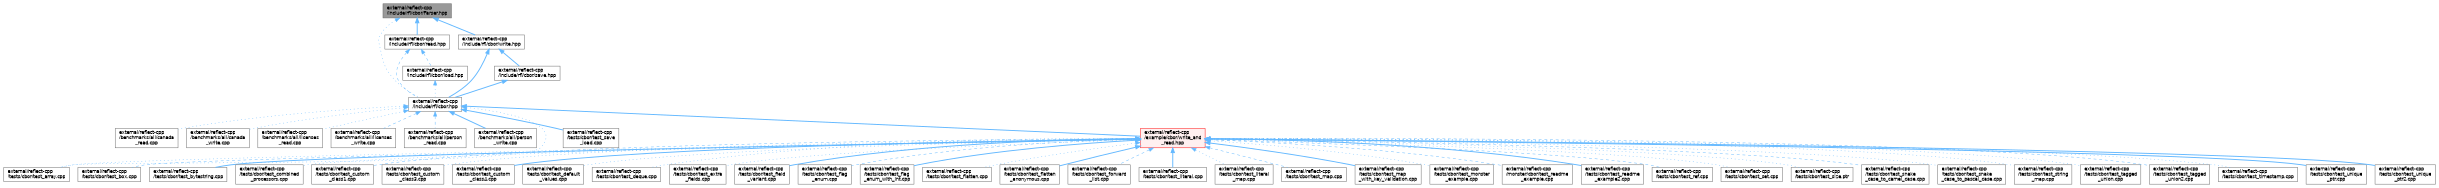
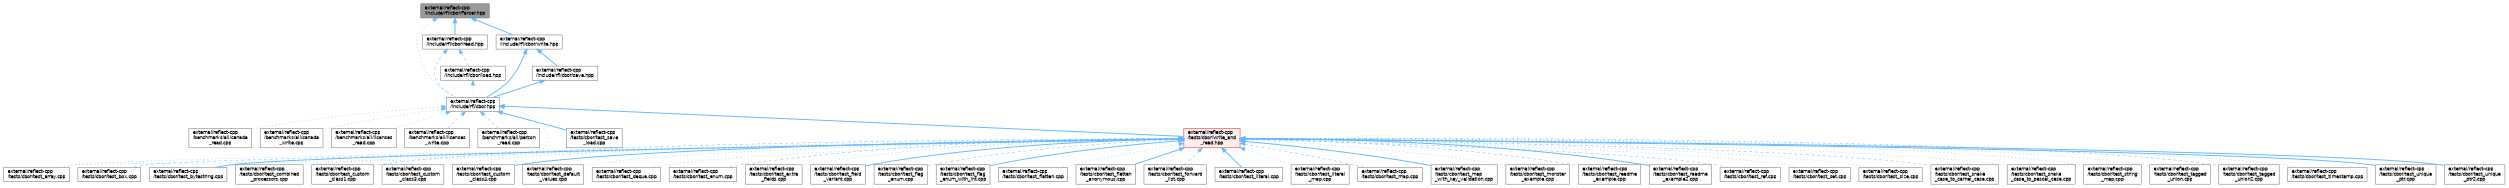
node "external/reflect-cpp /benchmarks/all/person _write.cpp": removed
node "external/reflect-cpp /example/cbor/write_and _read.hpp": label "external/reflect-cpp /example/cbor/write_and _read.hpp" -> "external/reflect-cpp /tests/cbor/write_and _read.hpp"
node "external/reflect-cpp /tests/cbor/test_enum.cpp": added
node "external/reflect-cpp /monster/cbor/test_readme _example.cpp": label "external/reflect-cpp /monster/cbor/test_readme _example.cpp" -> "external/reflect-cpp /tests/cbor/test_readme _example.cpp"
node "external/reflect-cpp /tests/cbor/test_size.ptr": label "external/reflect-cpp /tests/cbor/test_size.ptr" -> "external/reflect-cpp /tests/cbor/test_size.cpp"
